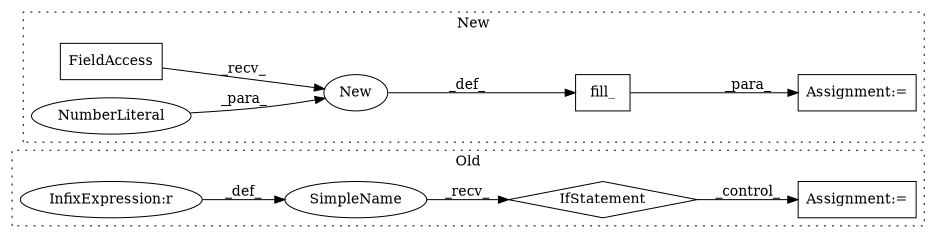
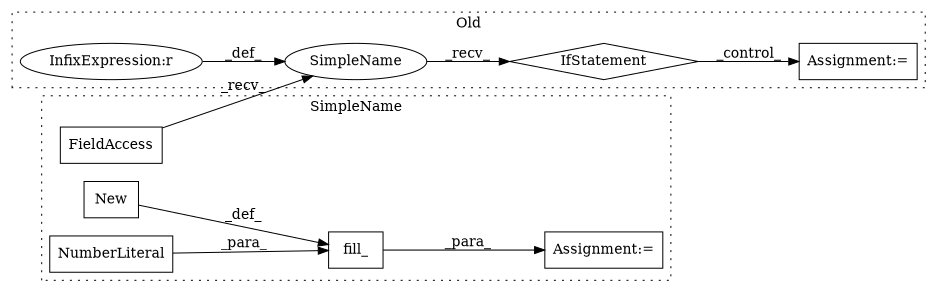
cluster "New": label "New" -> "SimpleName"
edge "FieldAccess" -> "New": now "FieldAccess" -> "SimpleName"
node "New": shape ellipse -> box
edge "NumberLiteral" -> "New": now "NumberLiteral" -> "fill_"
node "NumberLiteral": shape ellipse -> box
